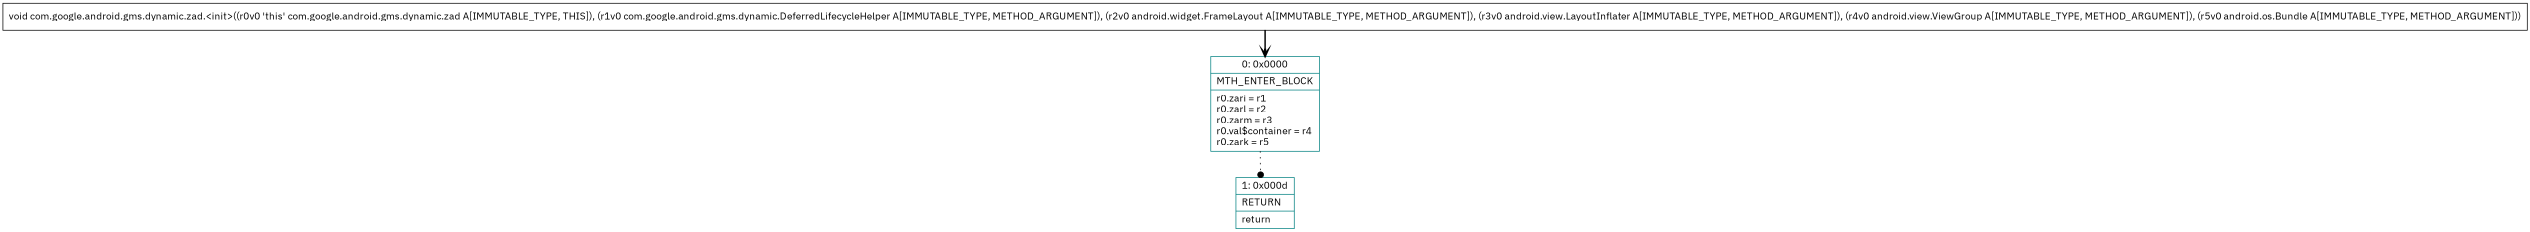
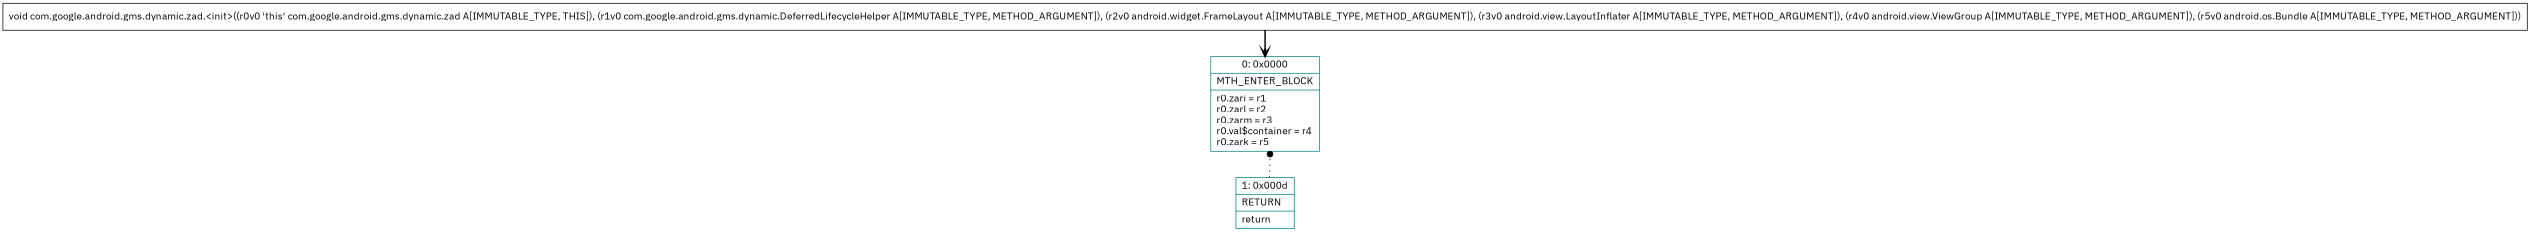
edge "0: 0x0000" -> "1: 0x000d": reversed
